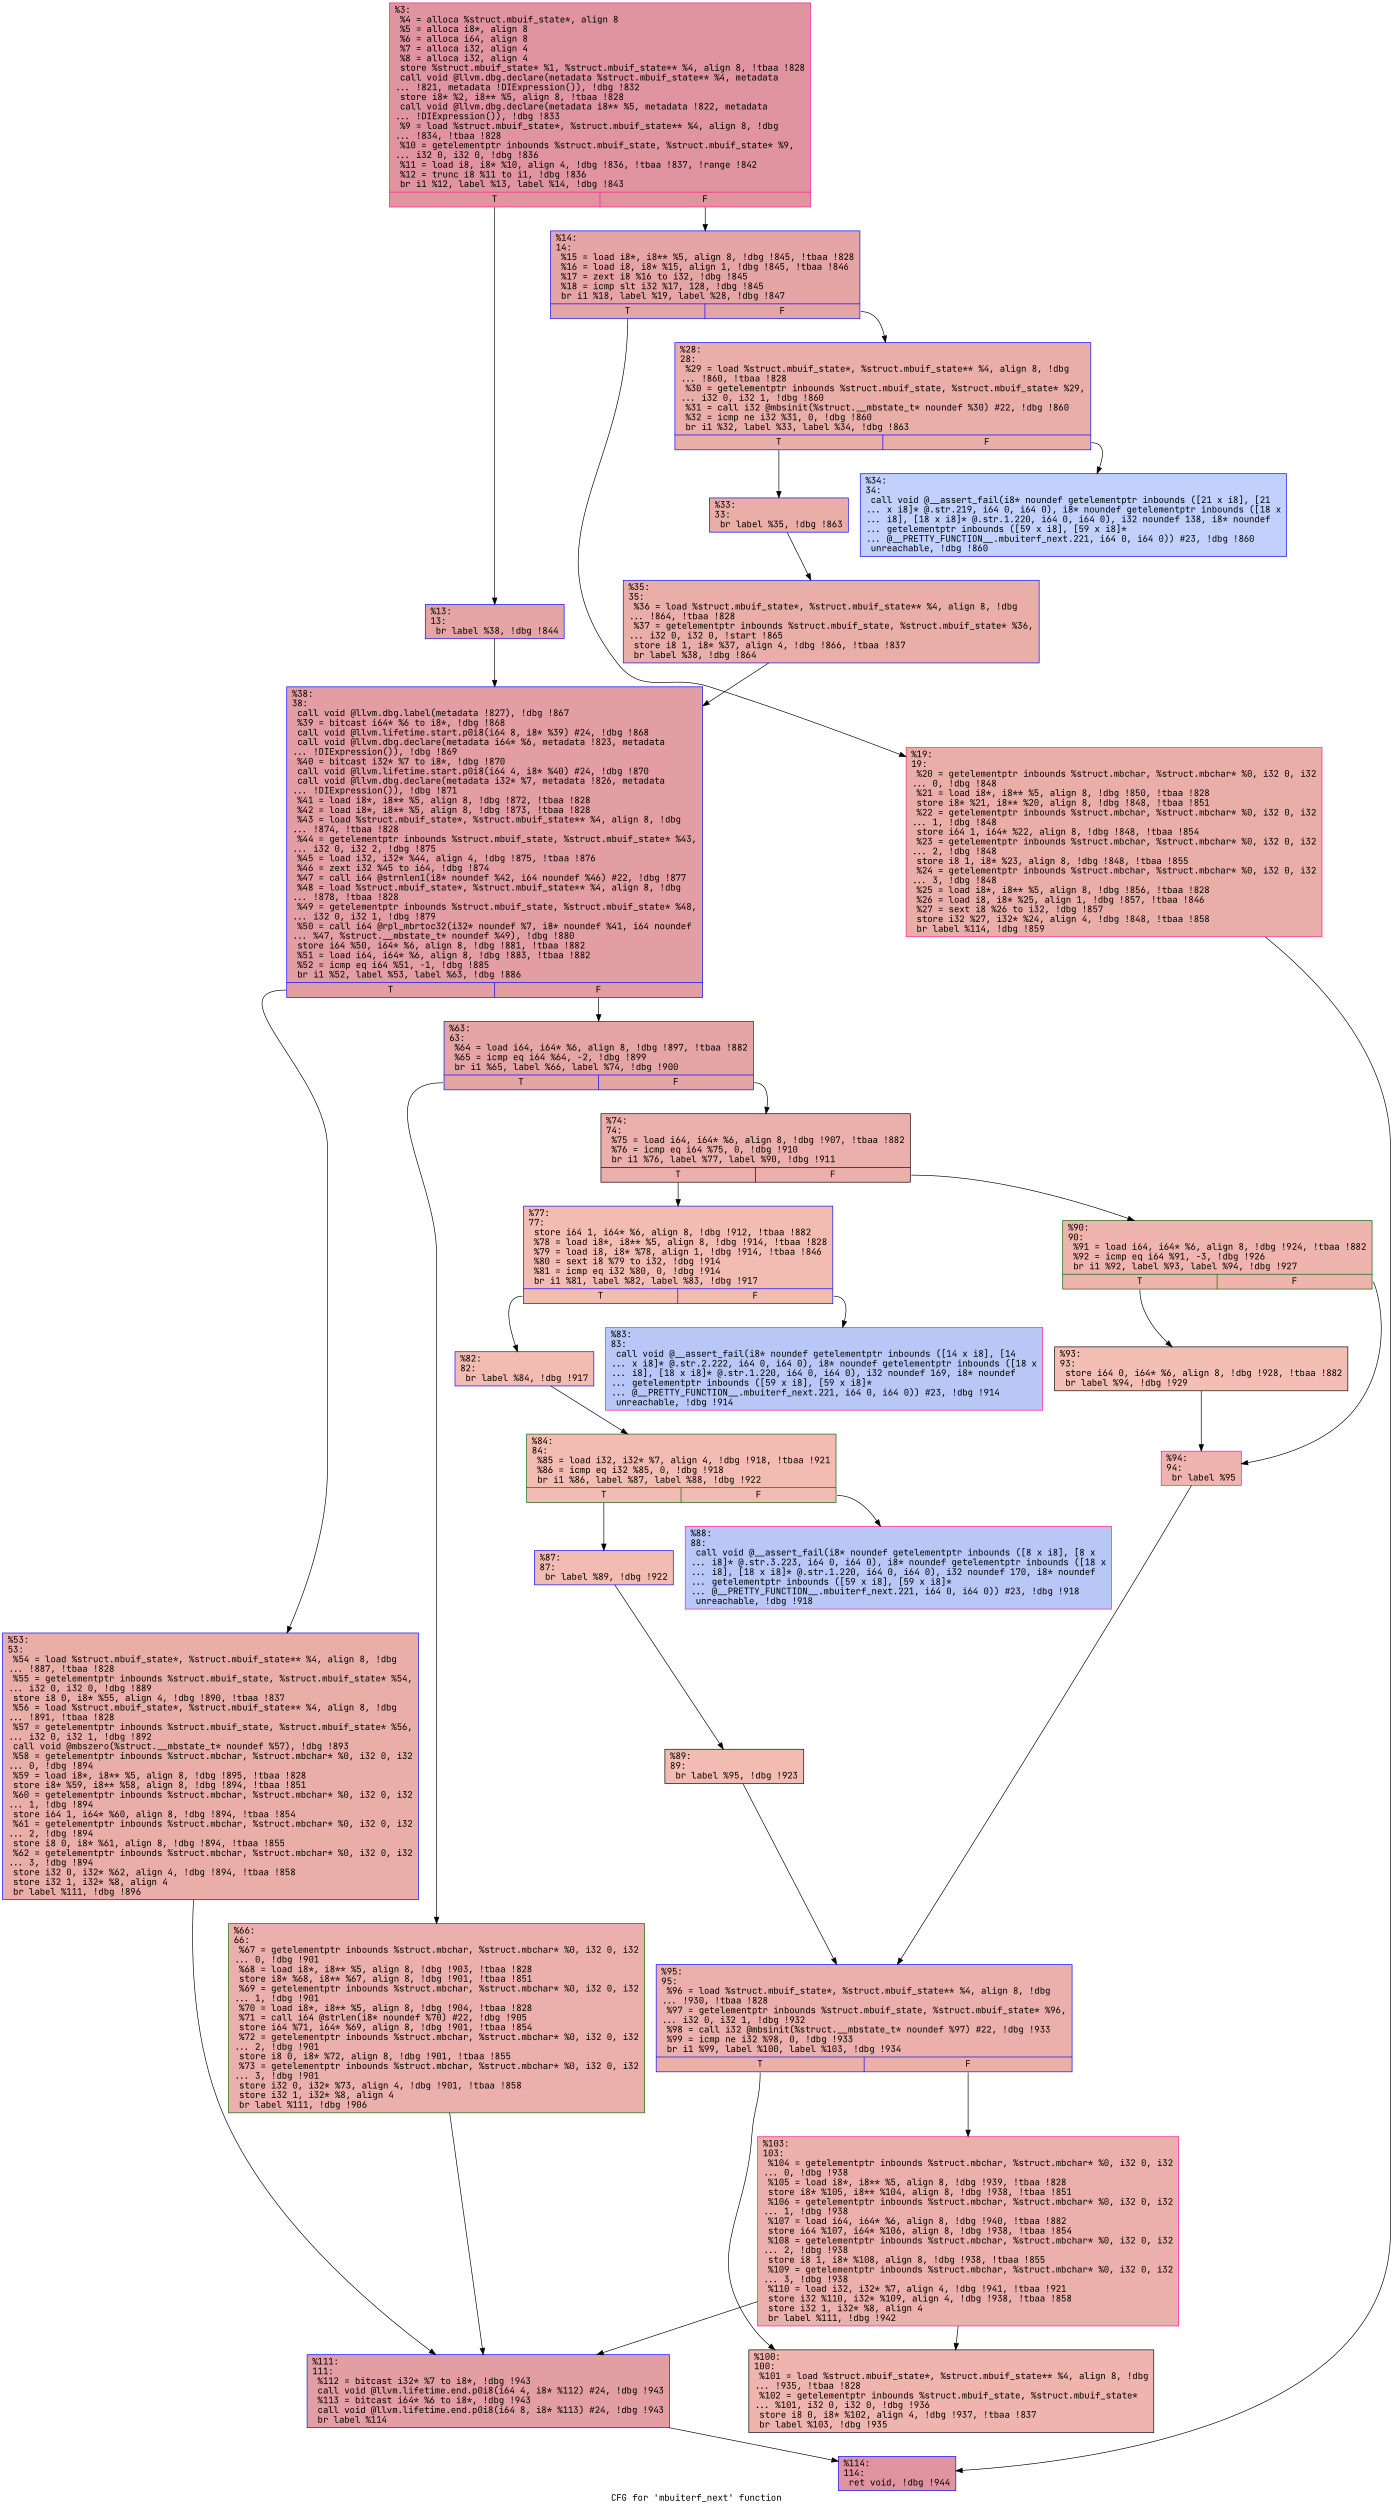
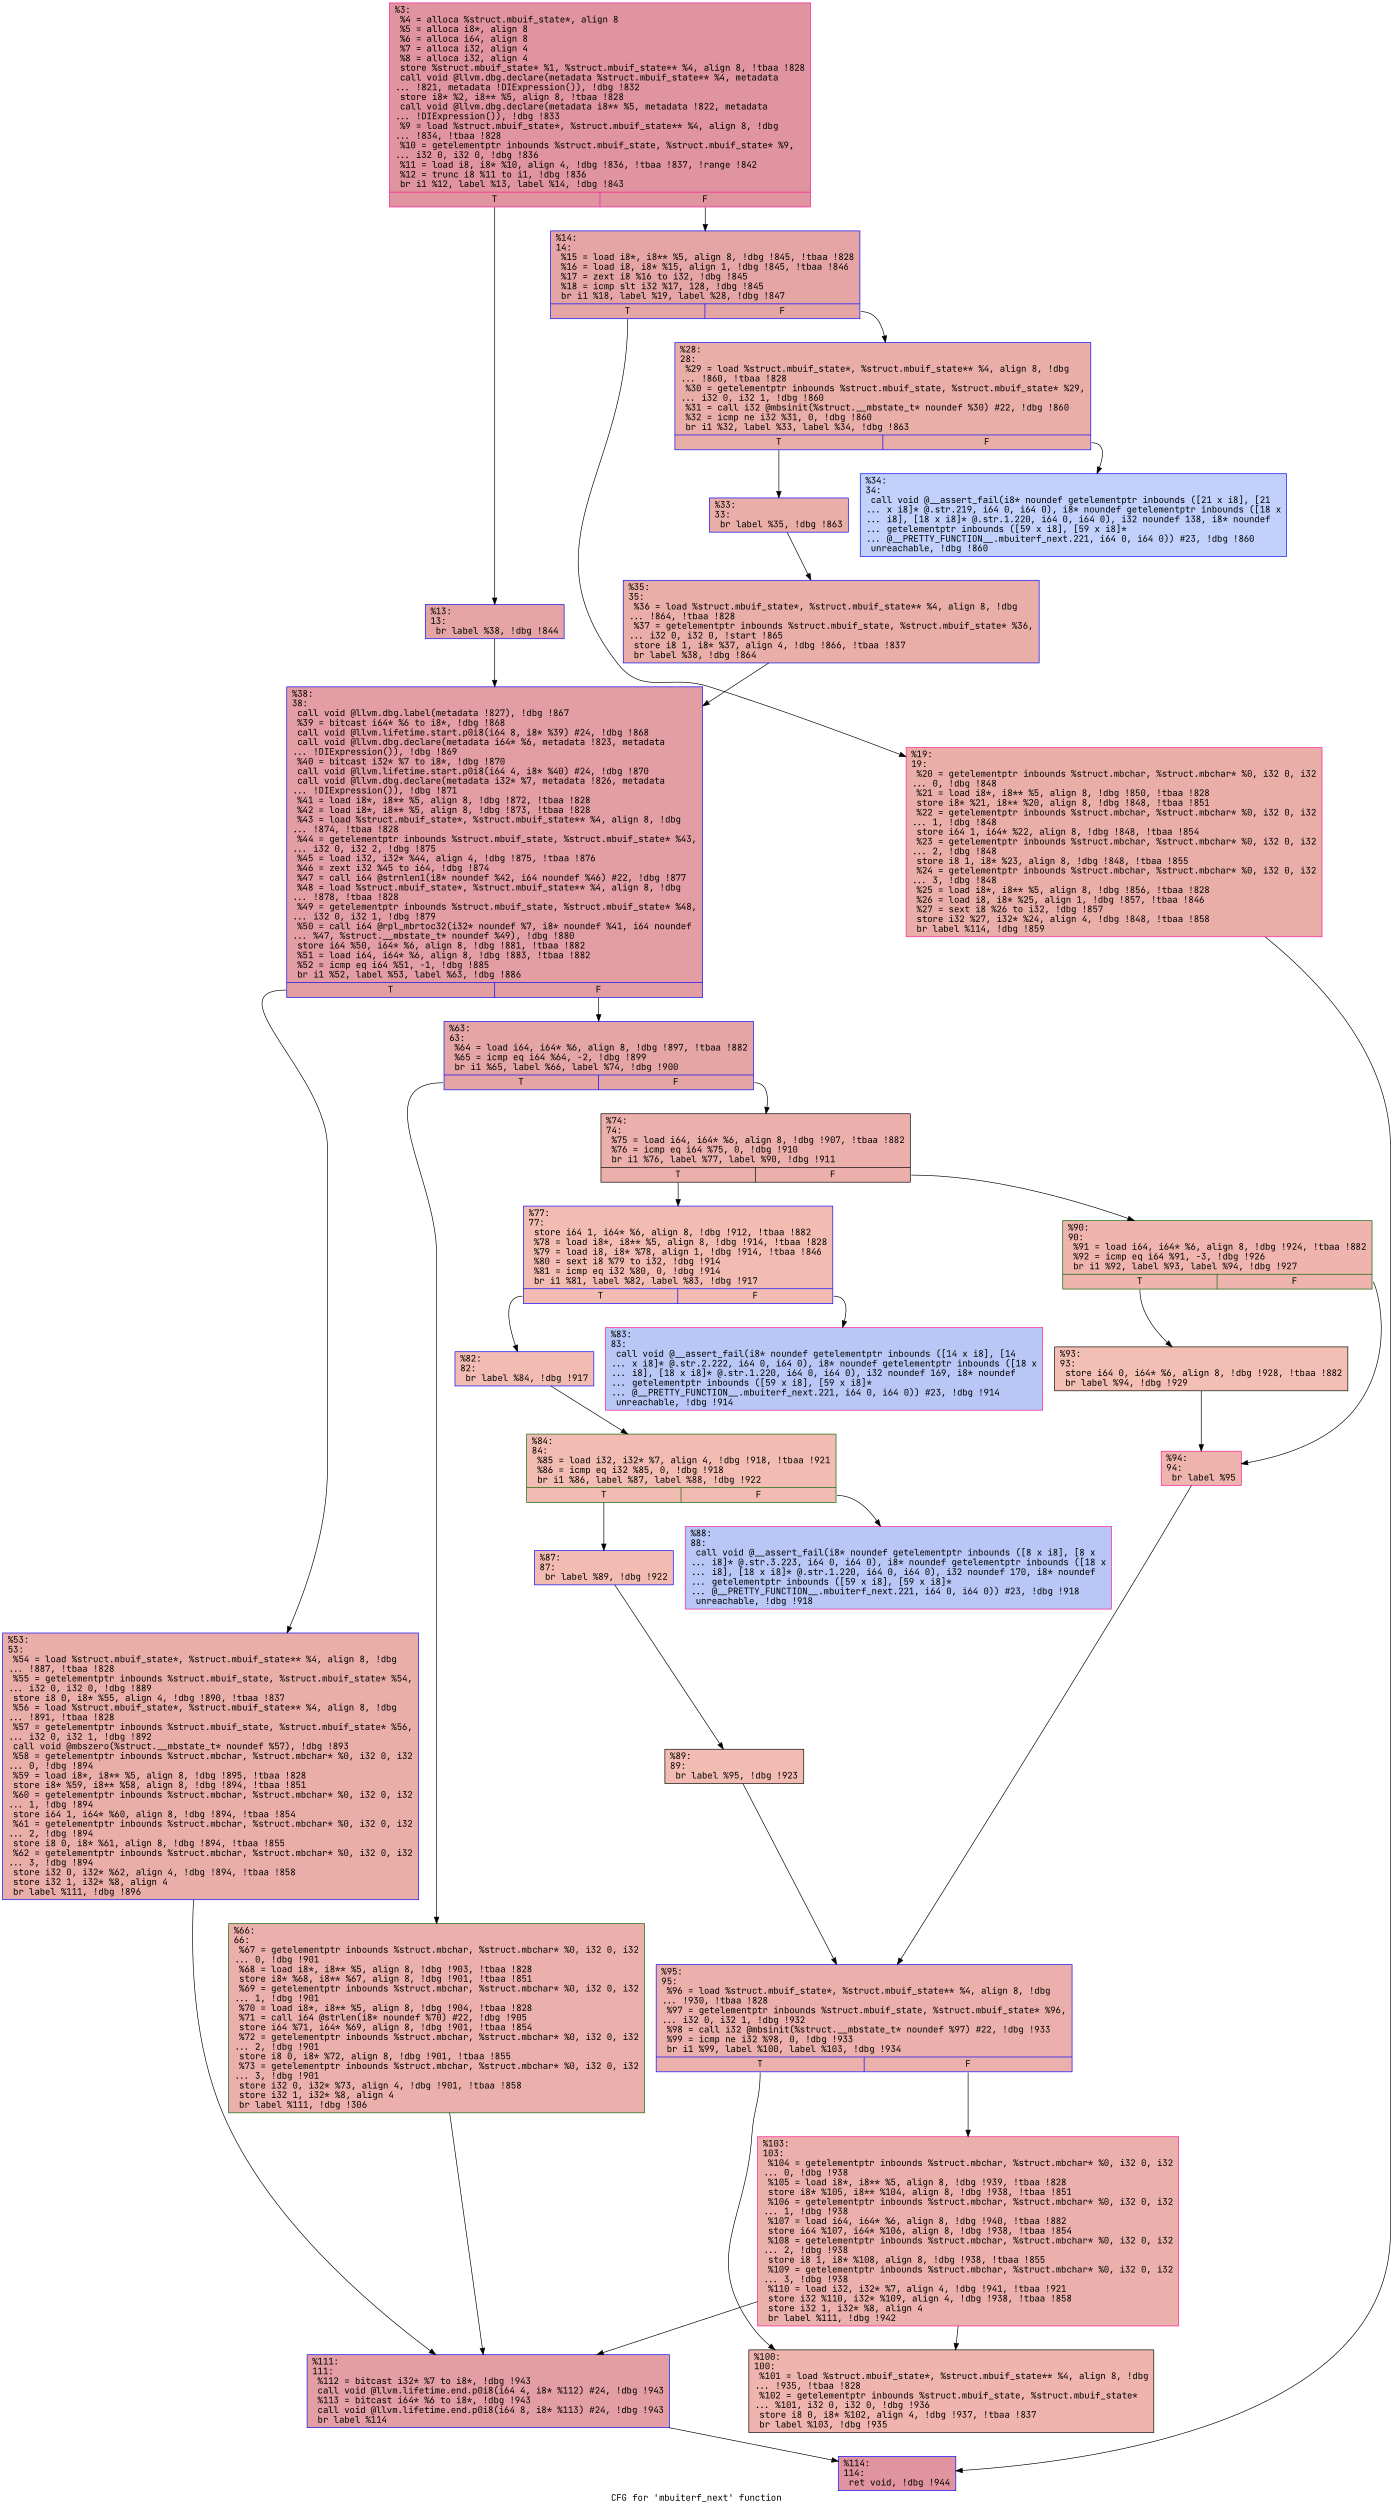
node "%66:": text "br label %111, !dbg !906" -> "br label %111, !dbg !306"
